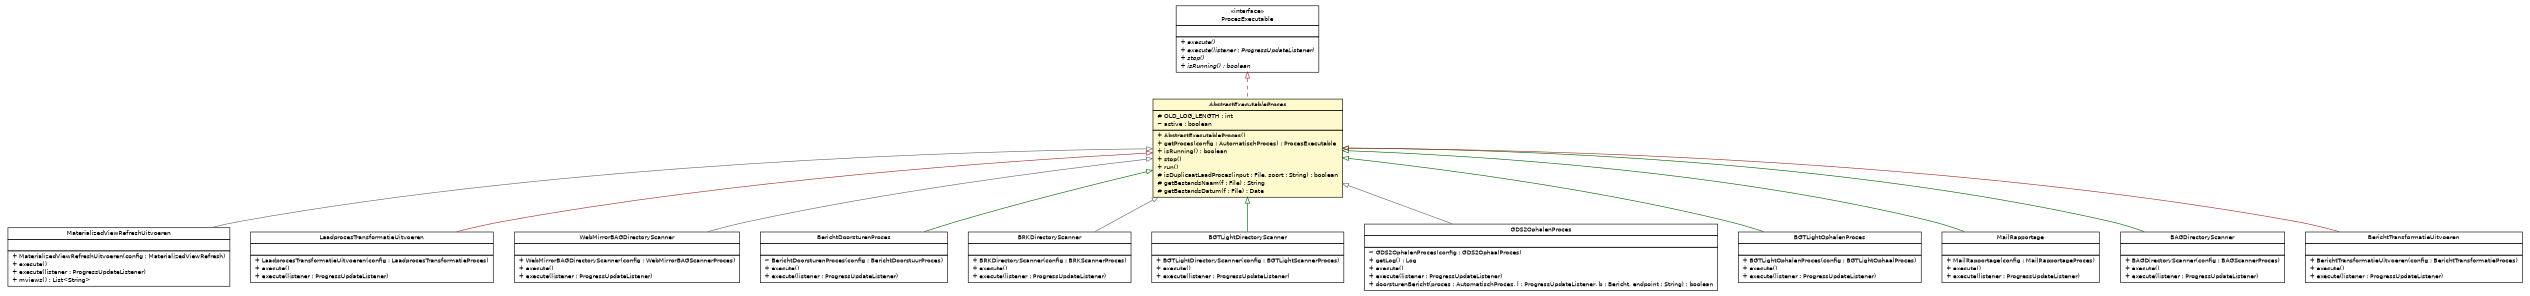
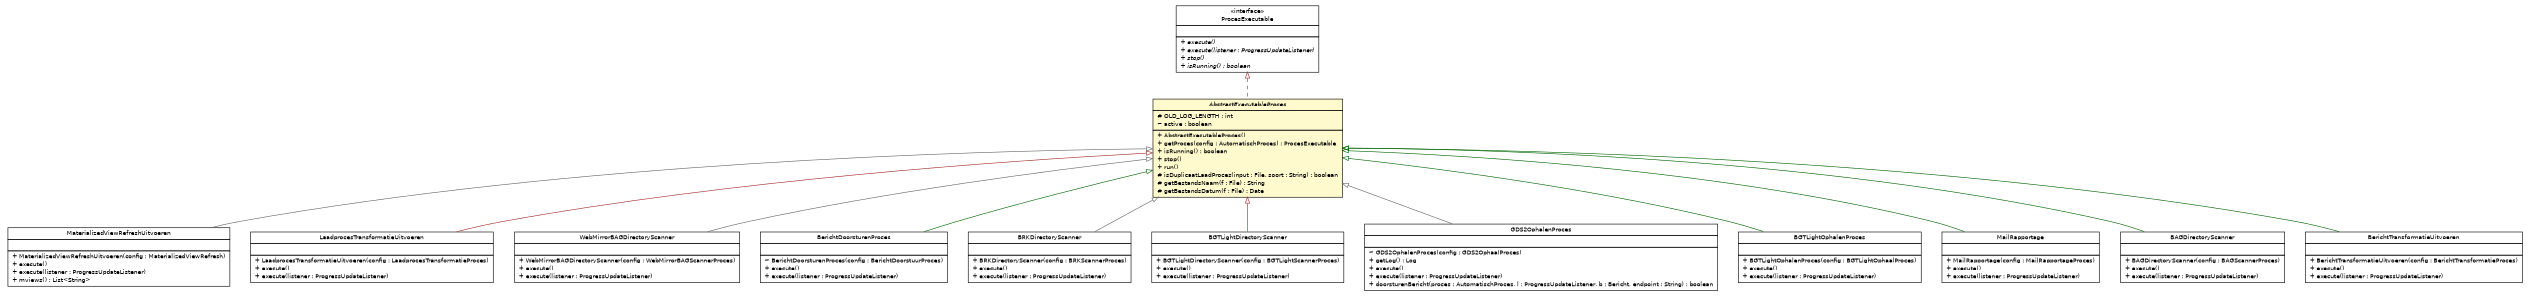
edge "BerichtTransformatieUitvoeren" -> "AbstractExecutableProces": color brown -> darkgreen
edge "BGTLightDirectoryScanner" -> "AbstractExecutableProces": color darkgreen -> brown
